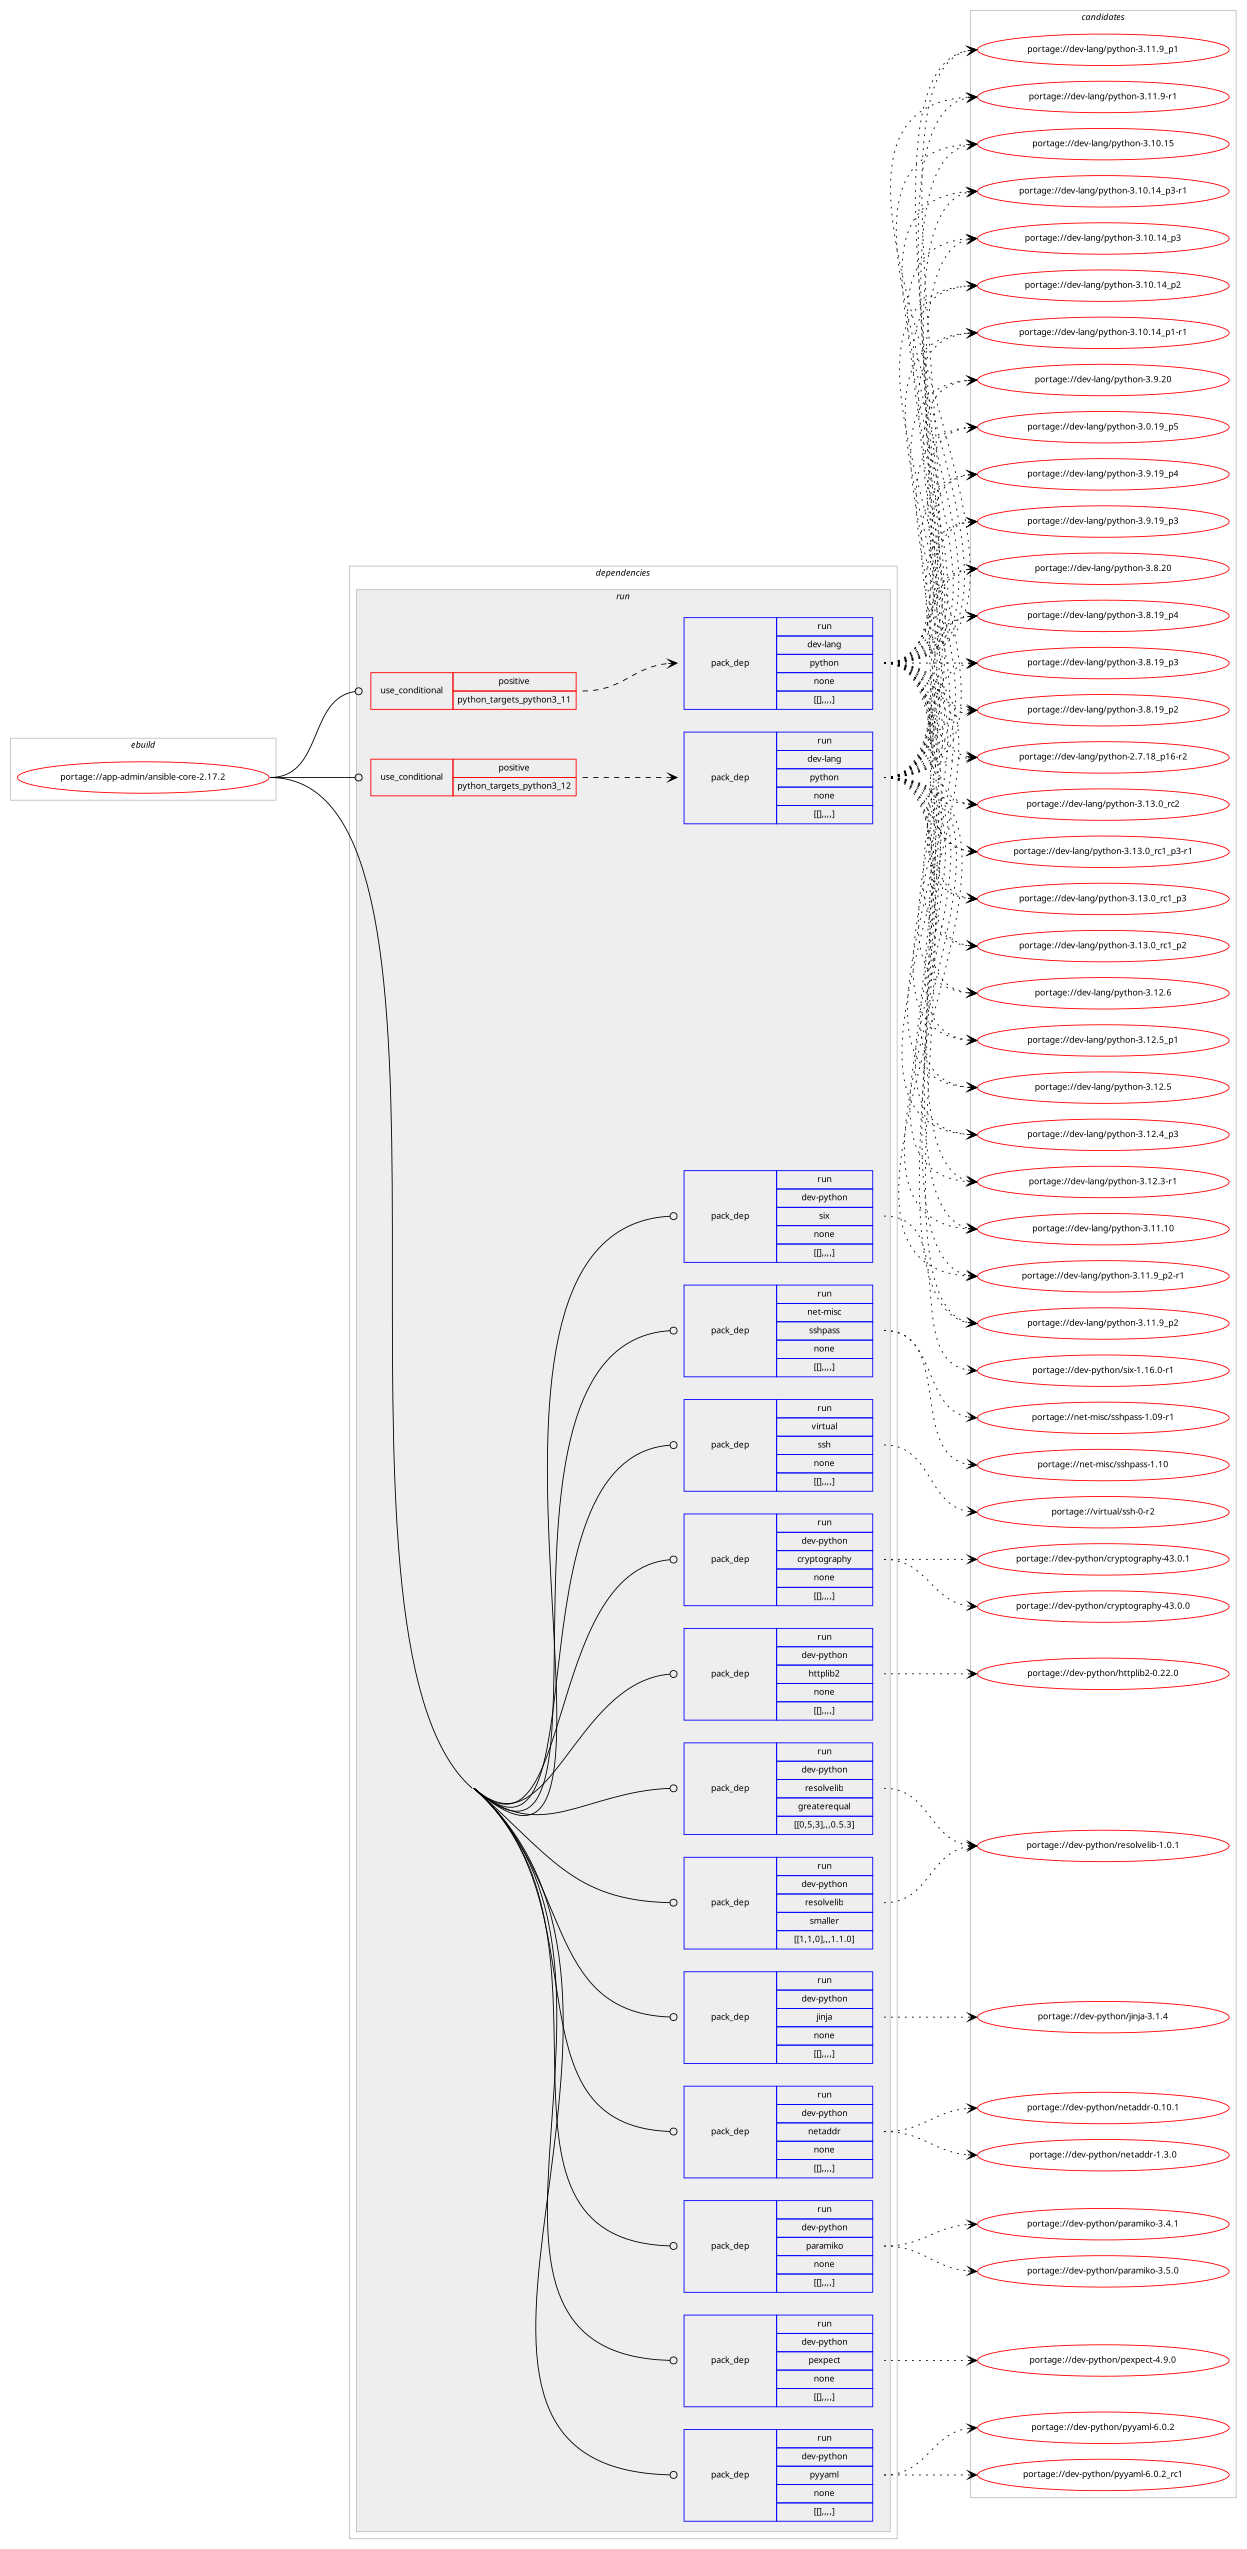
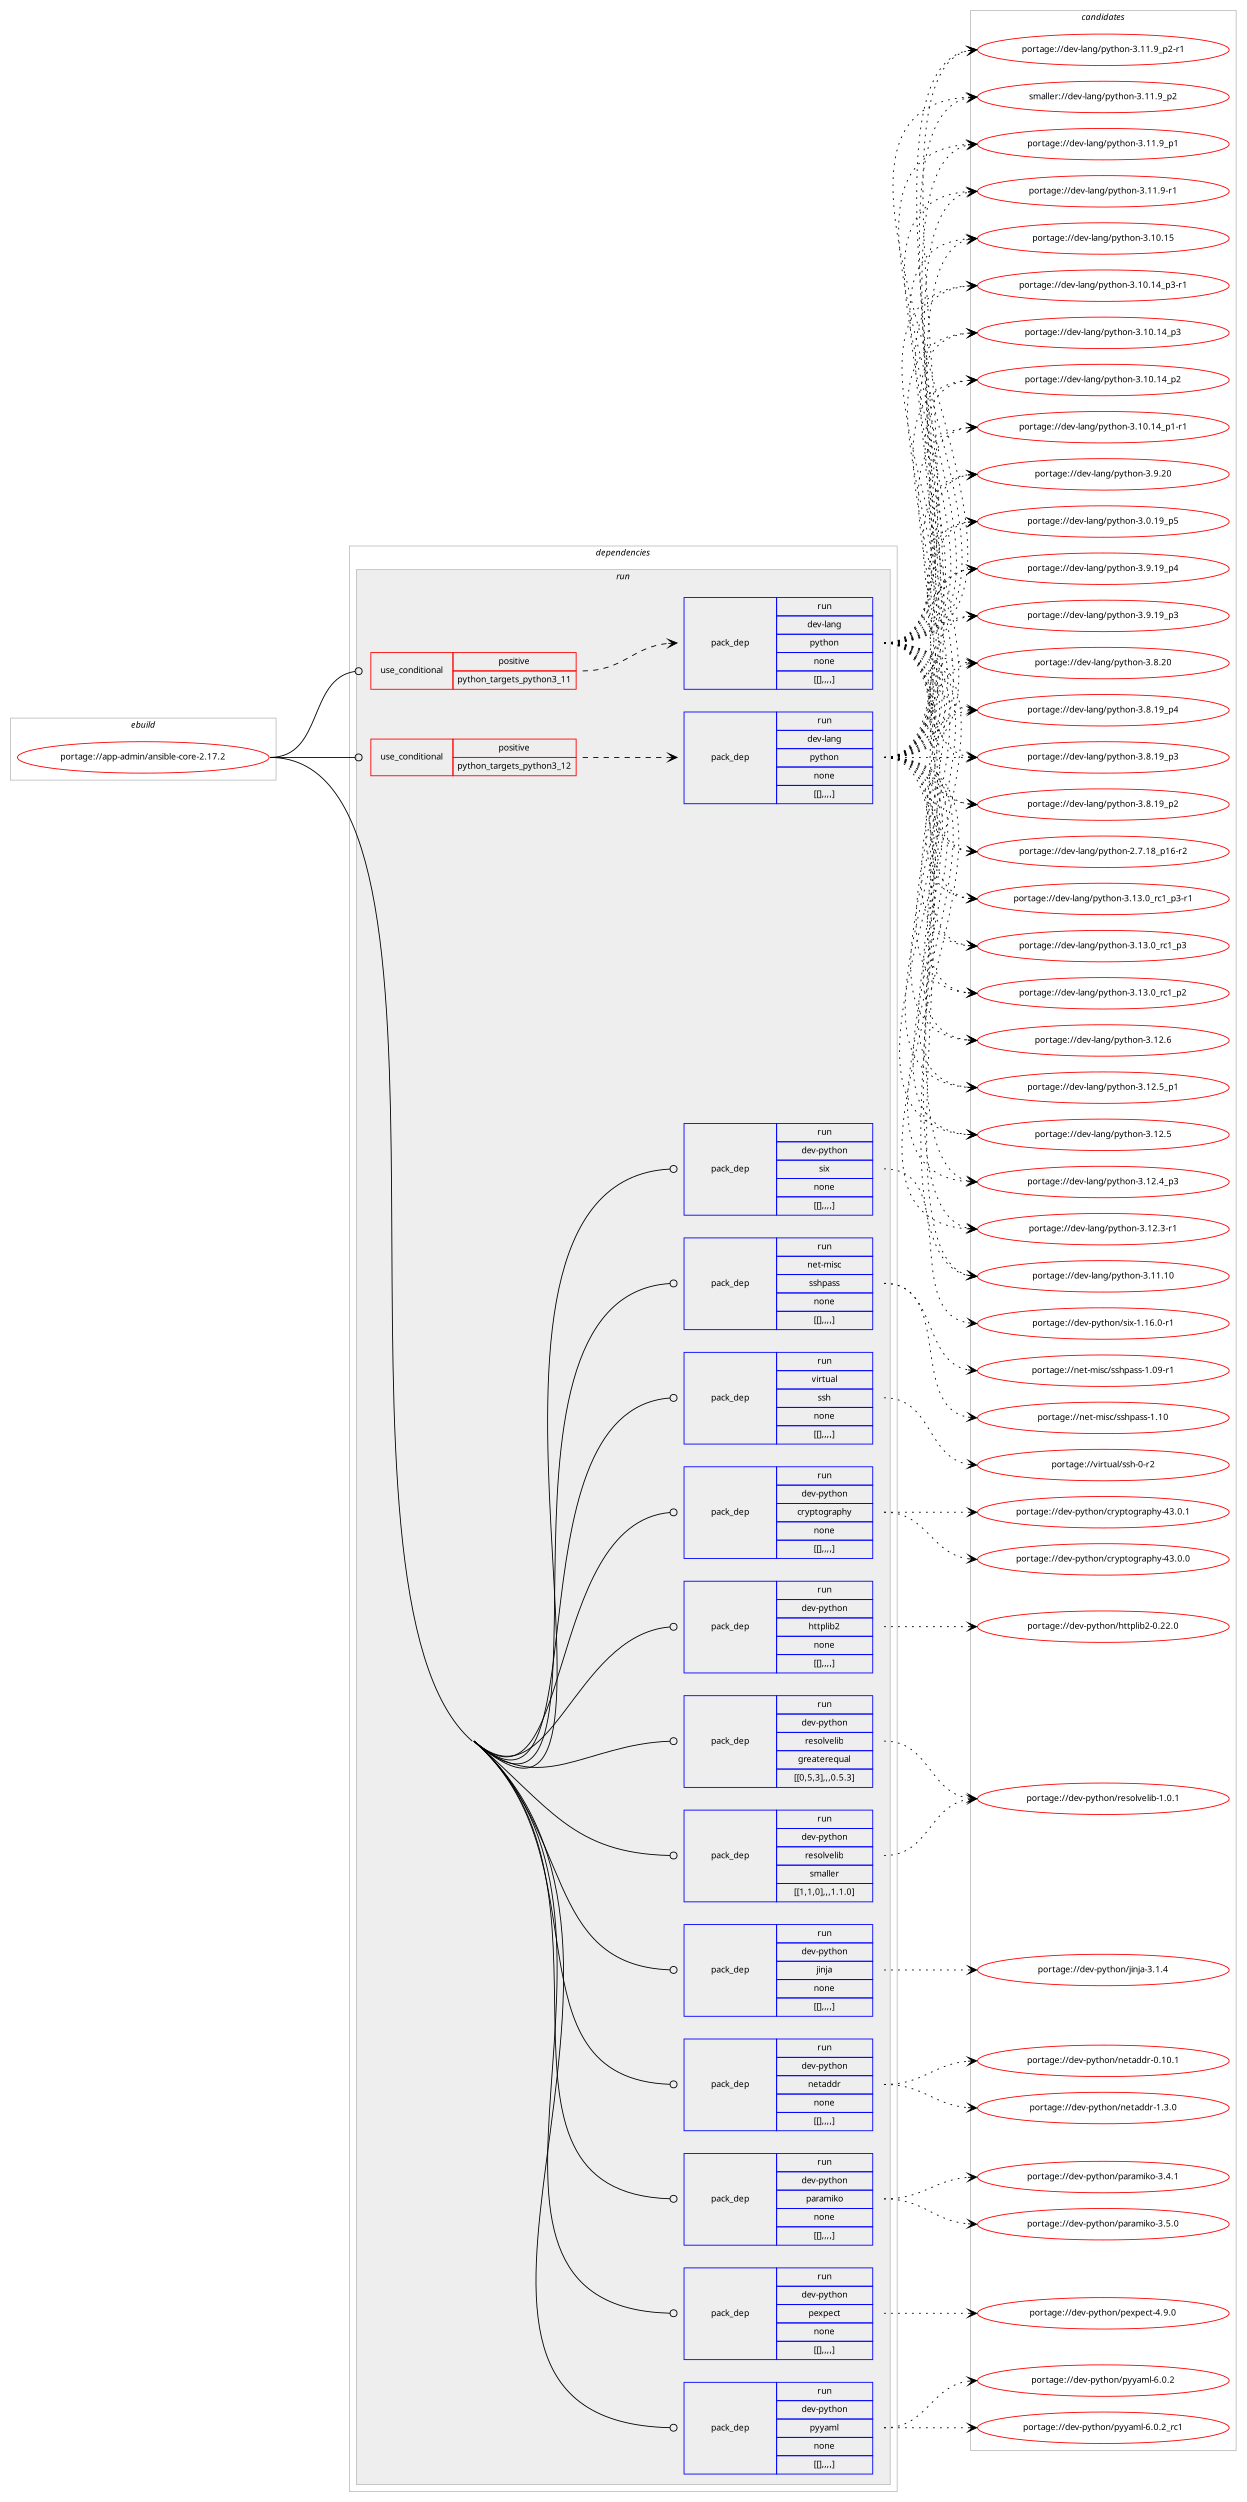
node "portage://dev-lang/python-3.13.0_rc2": removed
node "portage://dev-lang/python-3.11.9_p2": label "portage://dev-lang/python-3.11.9_p2" -> "smaller://dev-lang/python-3.11.9_p2"
